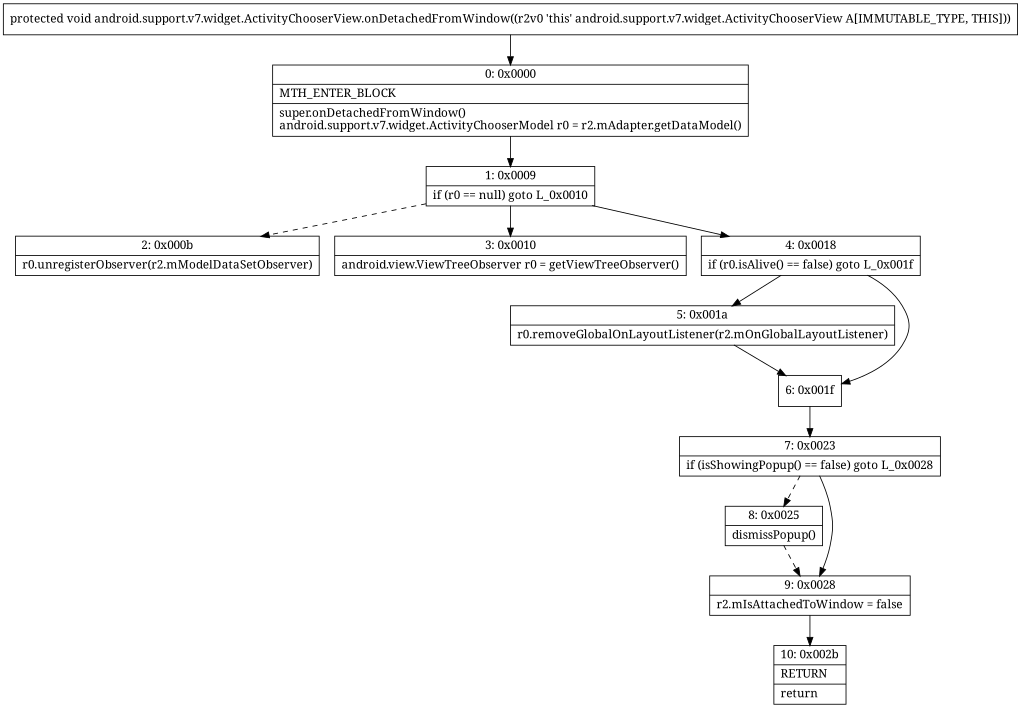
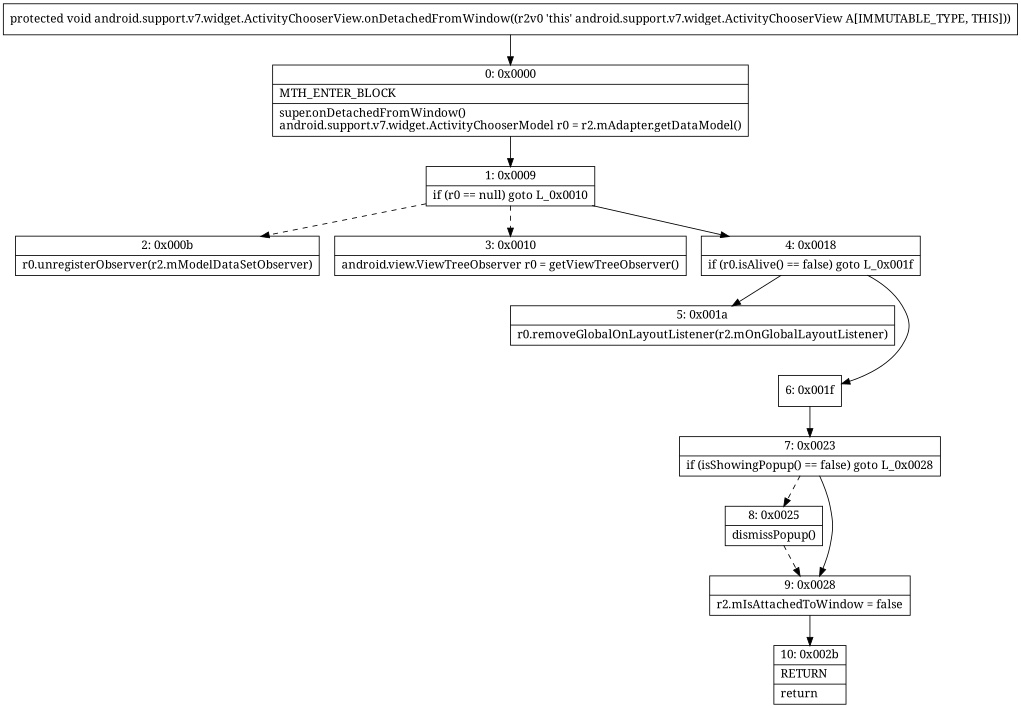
edge "1: 0x0009" -> "3: 0x0010": style solid -> dashed
edge "5: 0x001a" -> "6: 0x001f": removed
